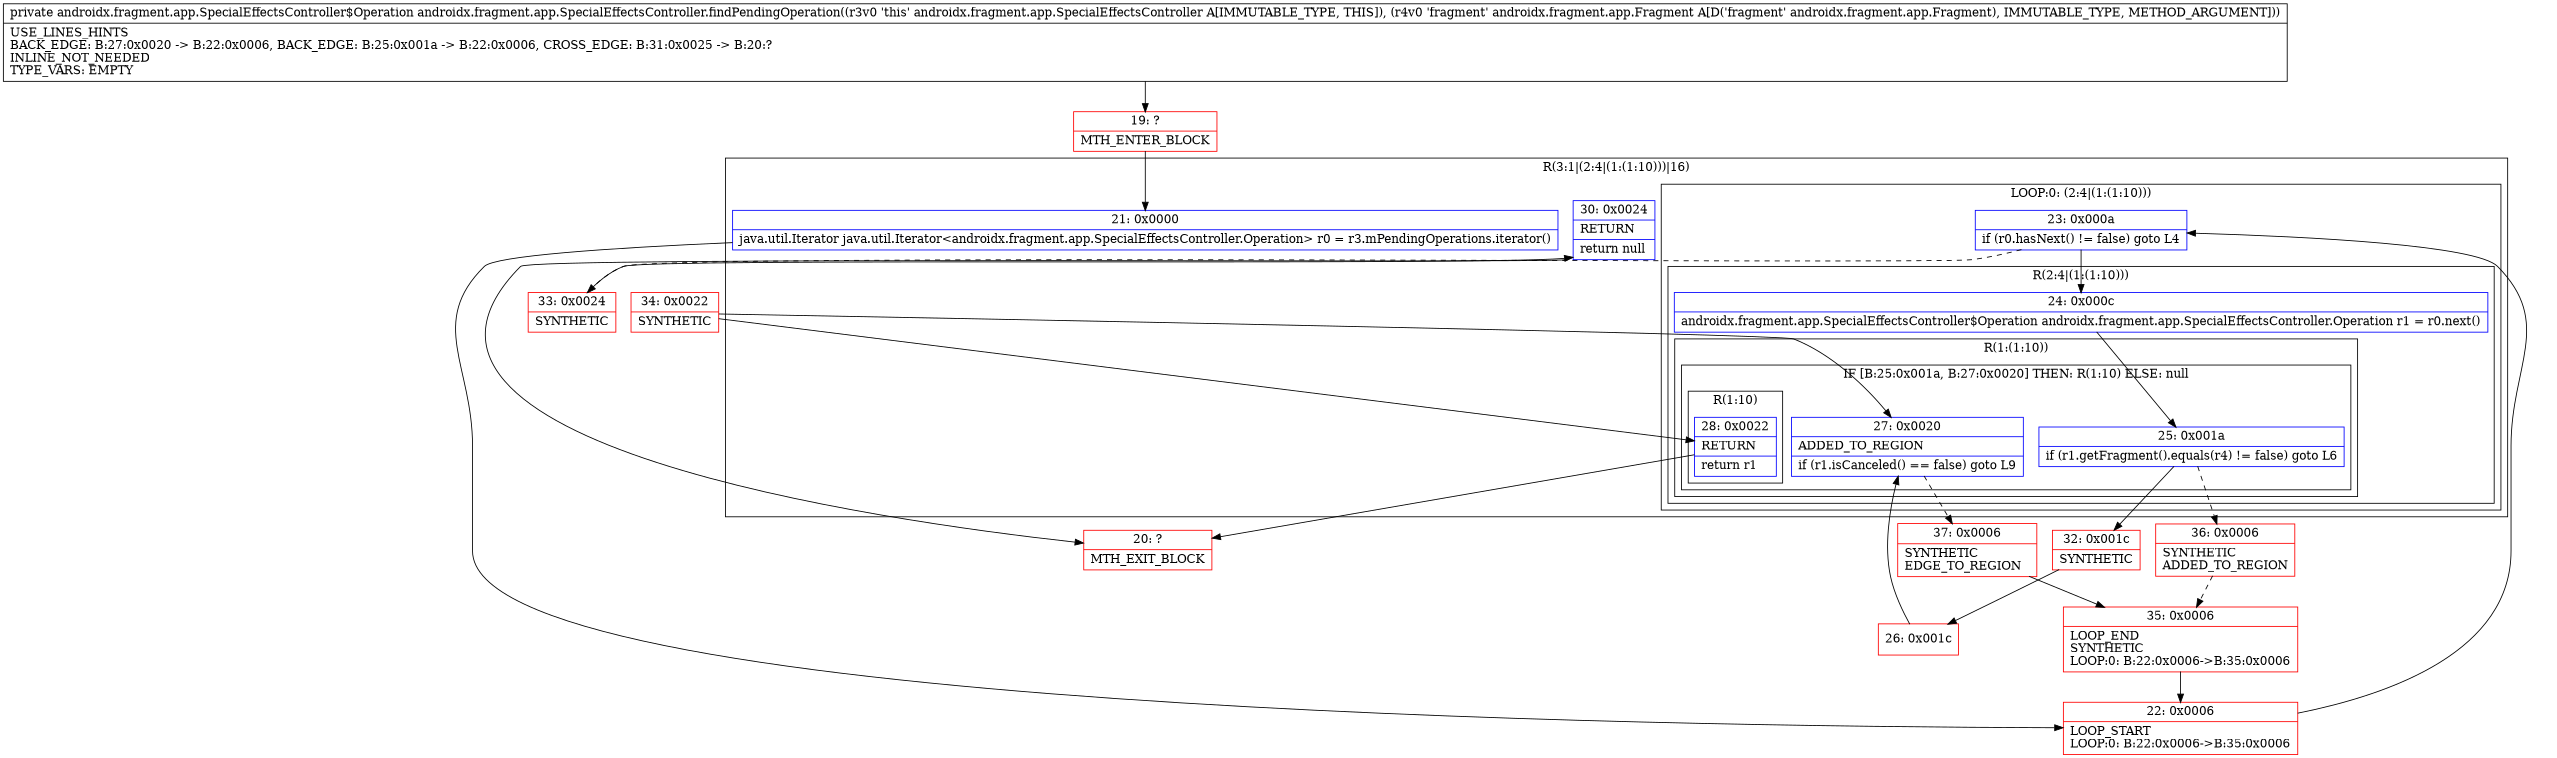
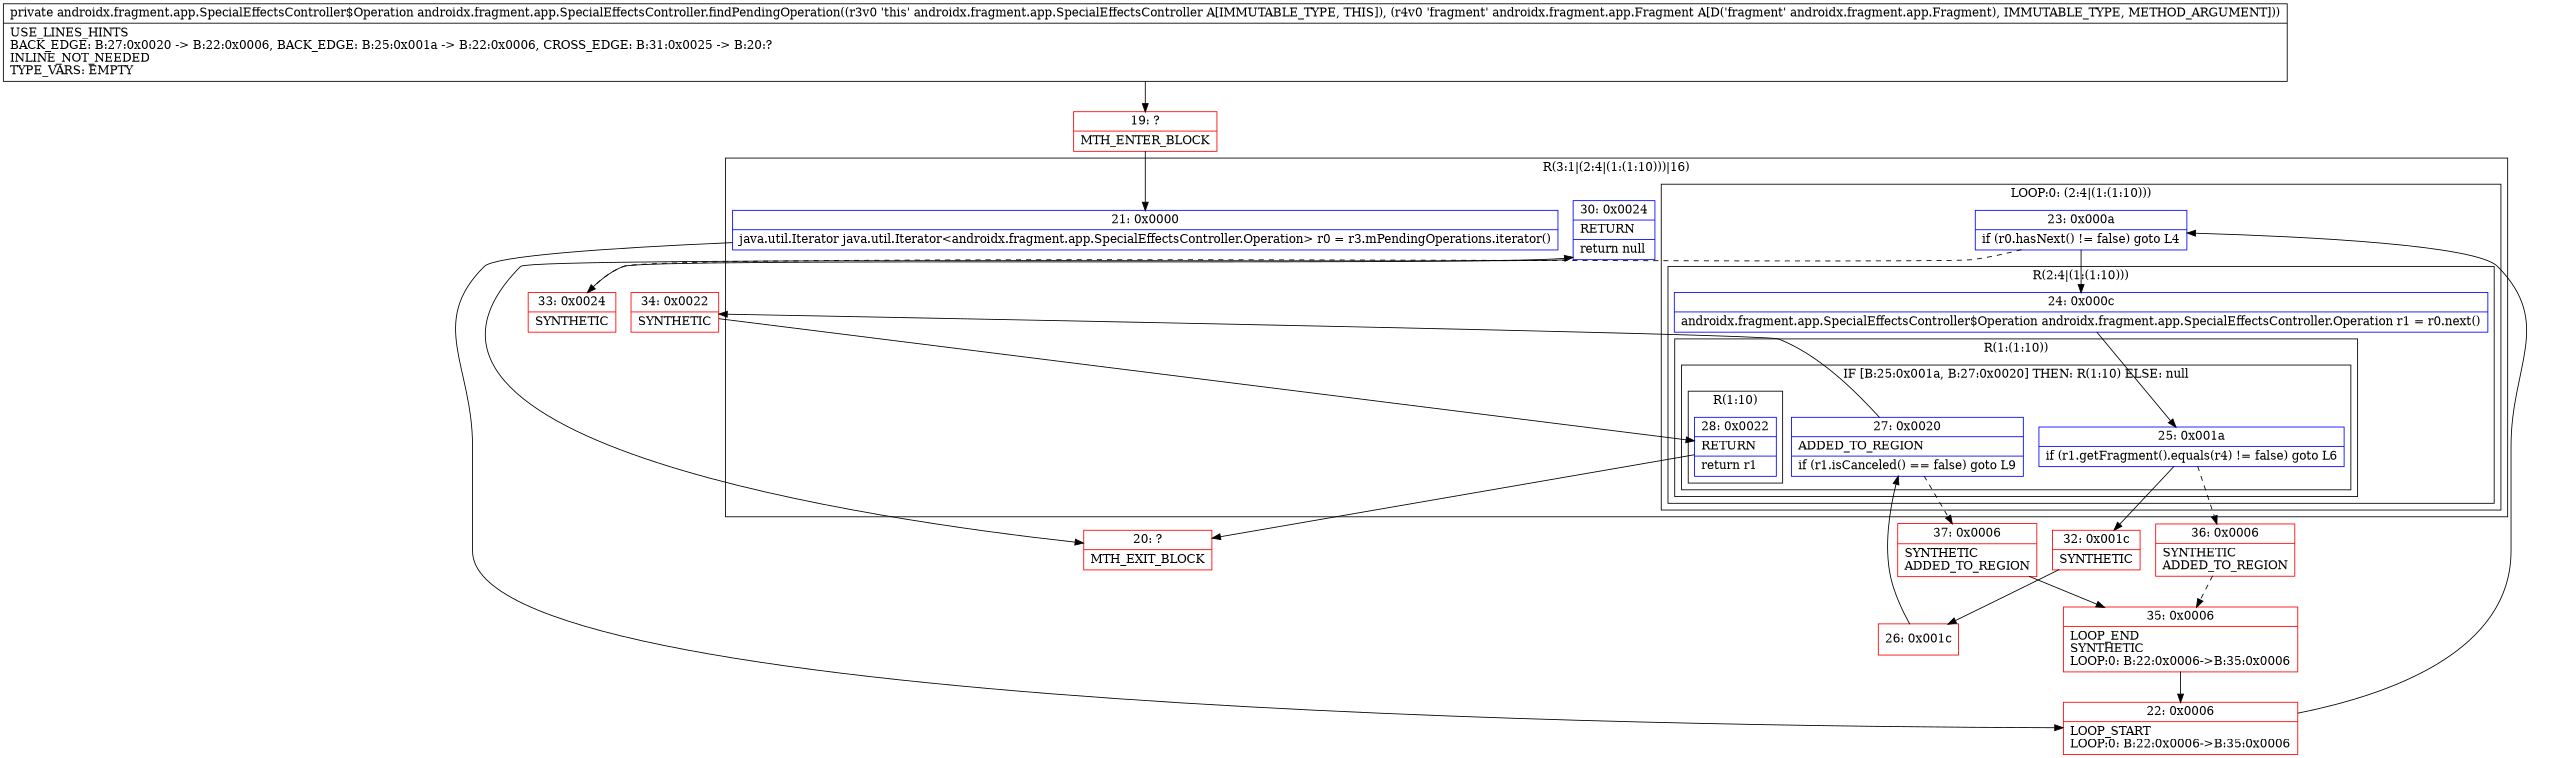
edge "34: 0x0022" -> "27: 0x0020": reversed
node "37: 0x0006": text "EDGE_TO_REGION" -> "ADDED_TO_REGION"
